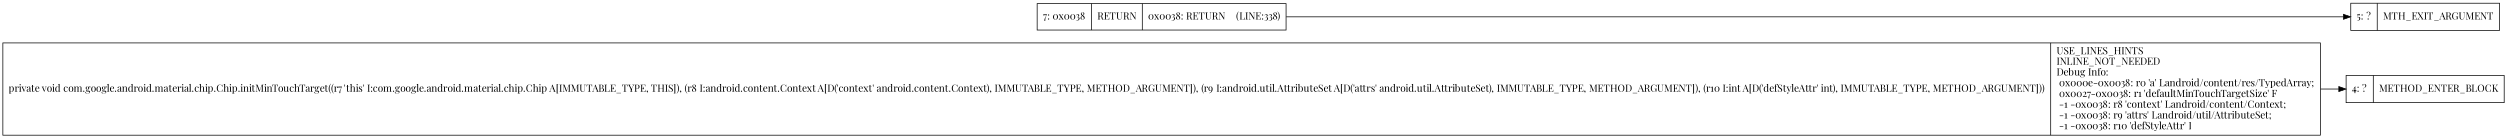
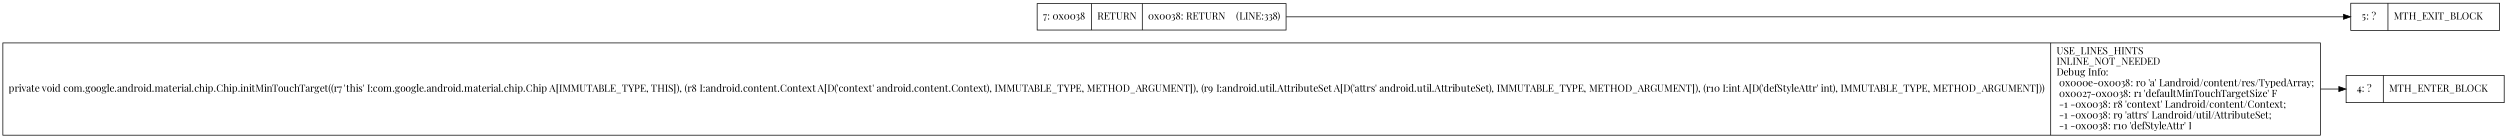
node "5: ?": text "MTH_EXIT_ARGUMENT" -> "MTH_EXIT_BLOCK"
node "4: ?": text "METHOD_ENTER_BLOCK" -> "MTH_ENTER_BLOCK"
